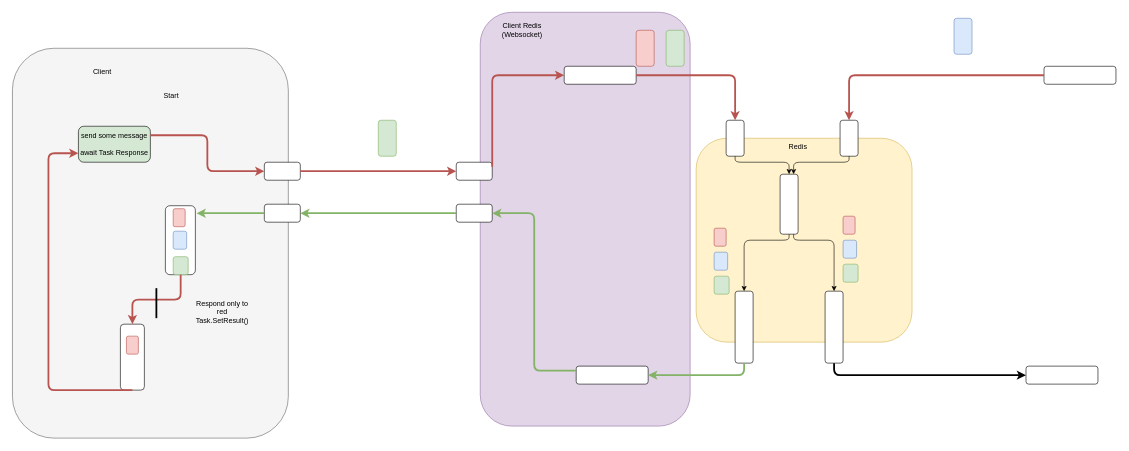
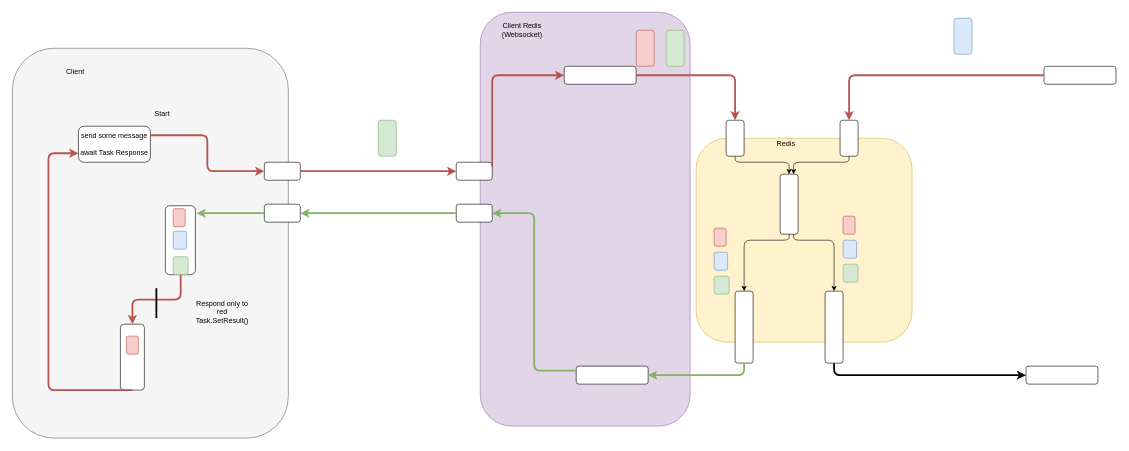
node "Client": moved (102, 72) -> (75, 72)
node "Start": moved (171, 96) -> (162, 114)
node "send some message await Task Response": fillcolor #d5e8d4 -> #ffffff
node "Redis": moved (798, 147) -> (786, 144)
